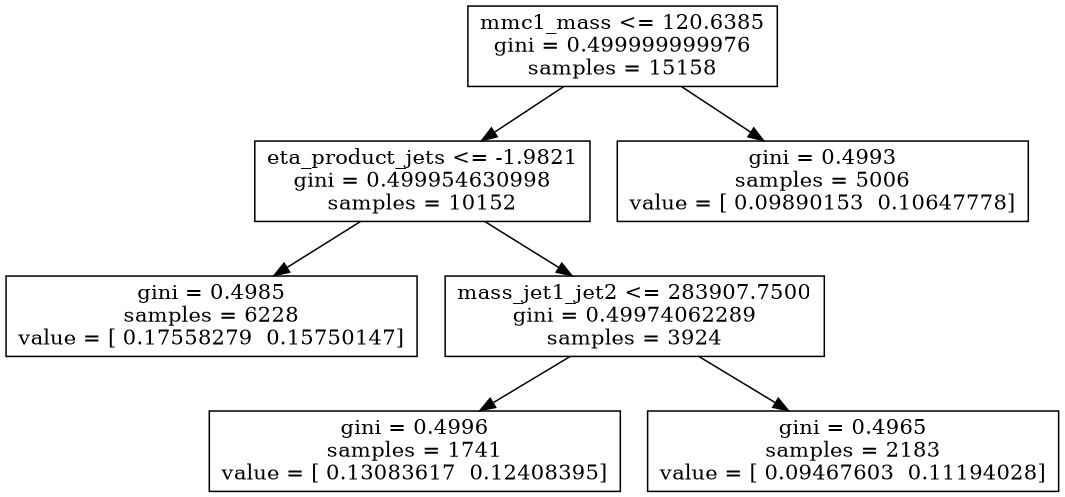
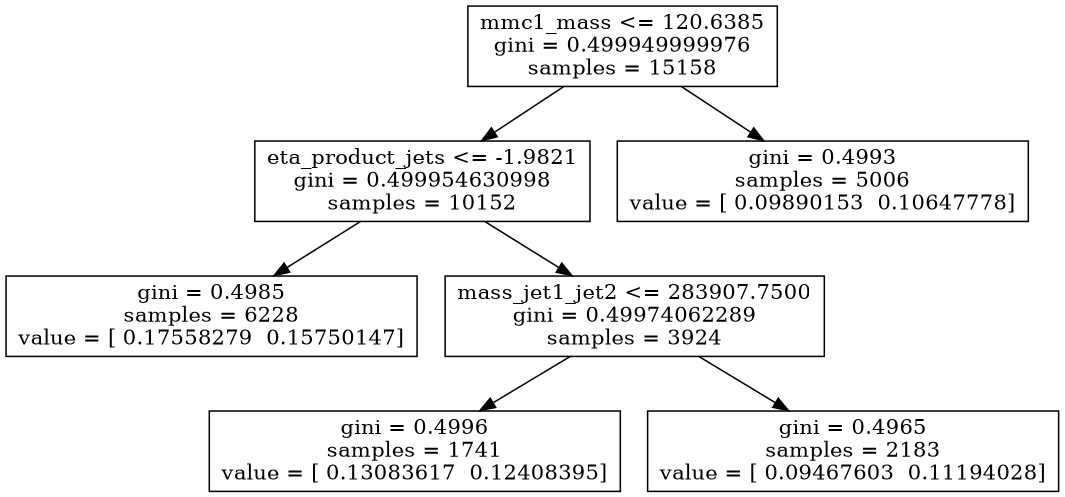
node "mmc1_mass <= 120.6385 gini = 0.499999999976 samples = 15158": label "mmc1_mass <= 120.6385 gini = 0.499999999976 samples = 15158" -> "mmc1_mass <= 120.6385 gini = 0.499949999976 samples = 15158"
